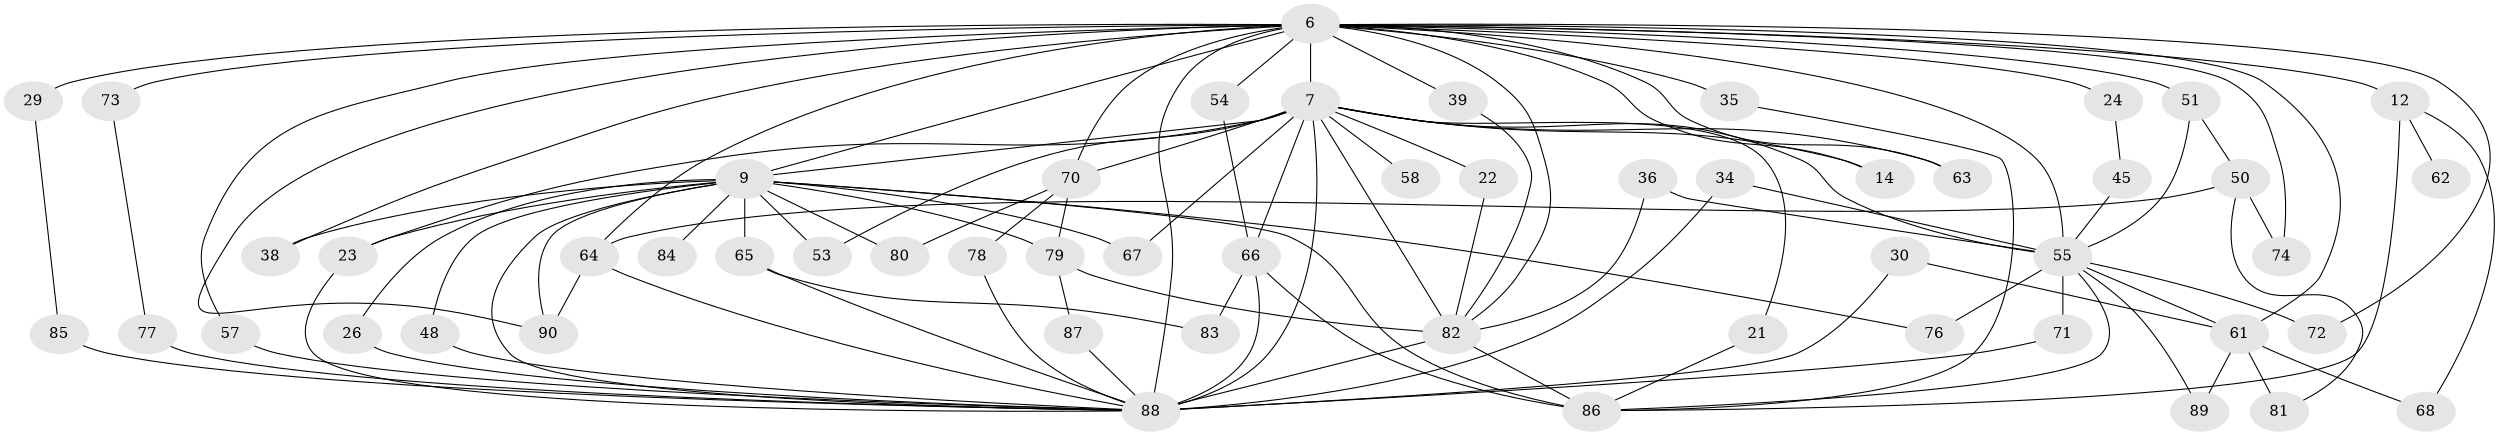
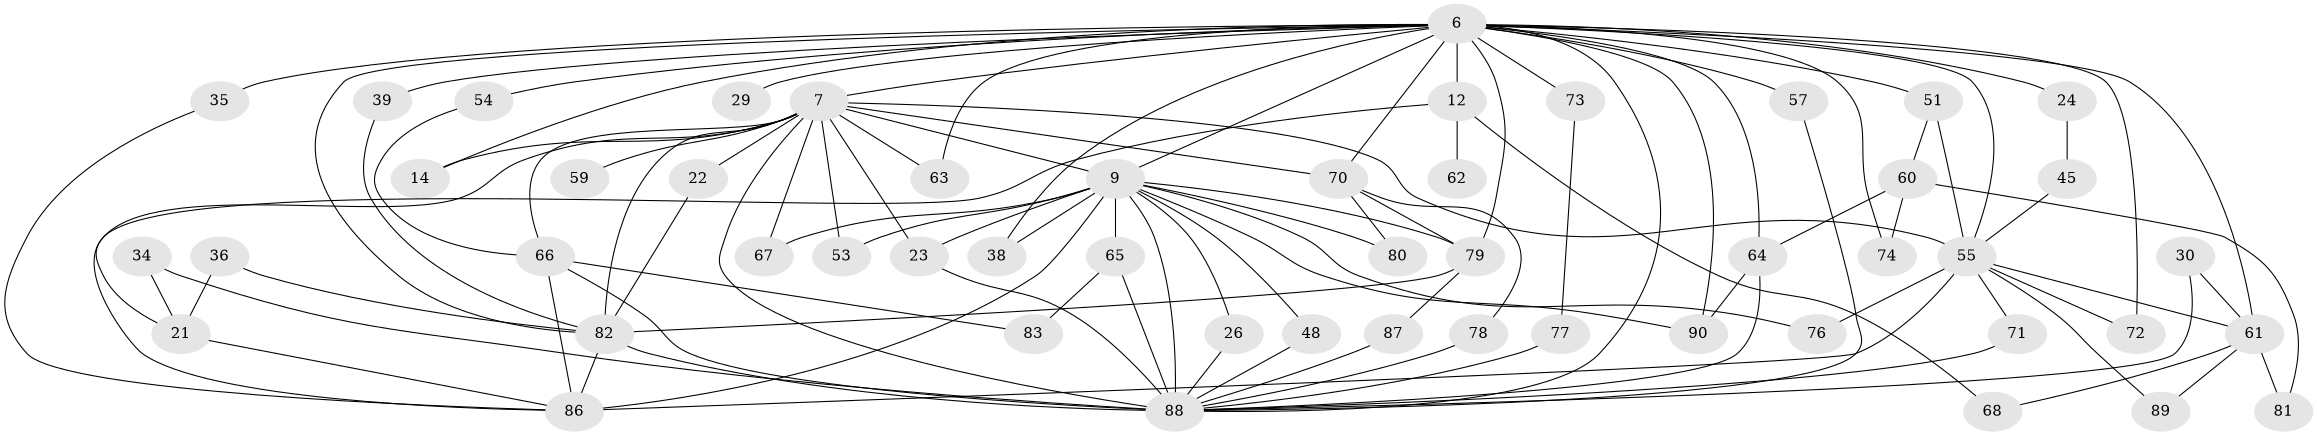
edge "6" -- "79": added
node "58": label "58" -> "59"
node "50": label "50" -> "60"
edge "34" -- "55": now "34" -- "21"
edge "36" -- "55": now "36" -- "21"
node "84": removed
node "85": removed
